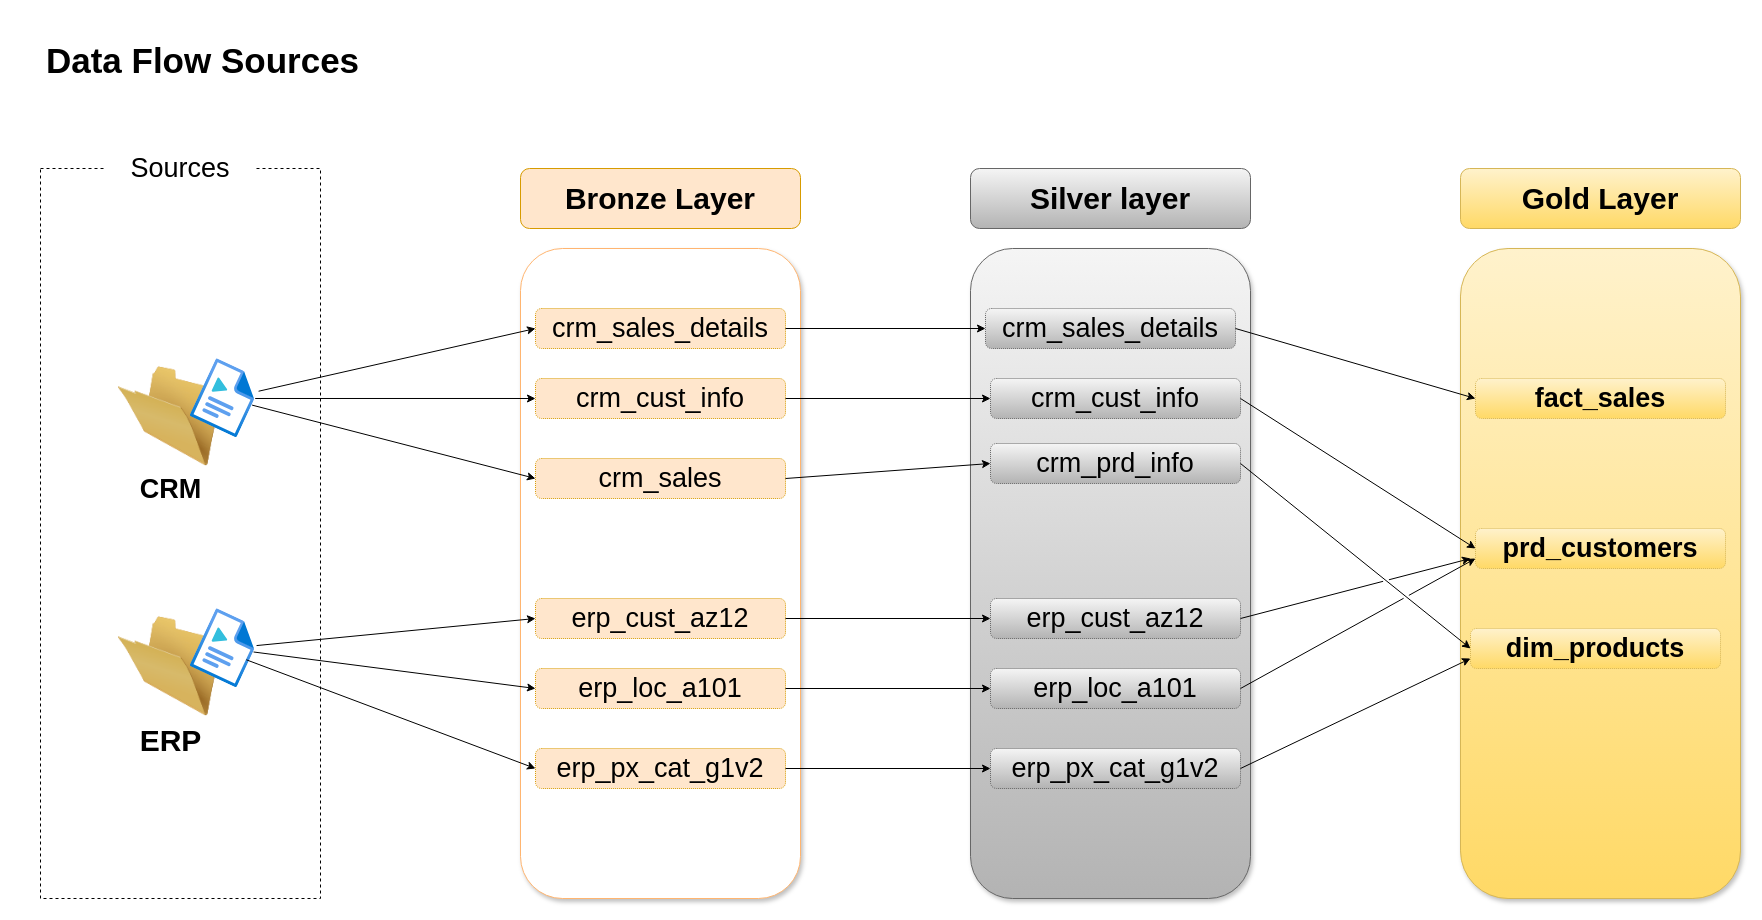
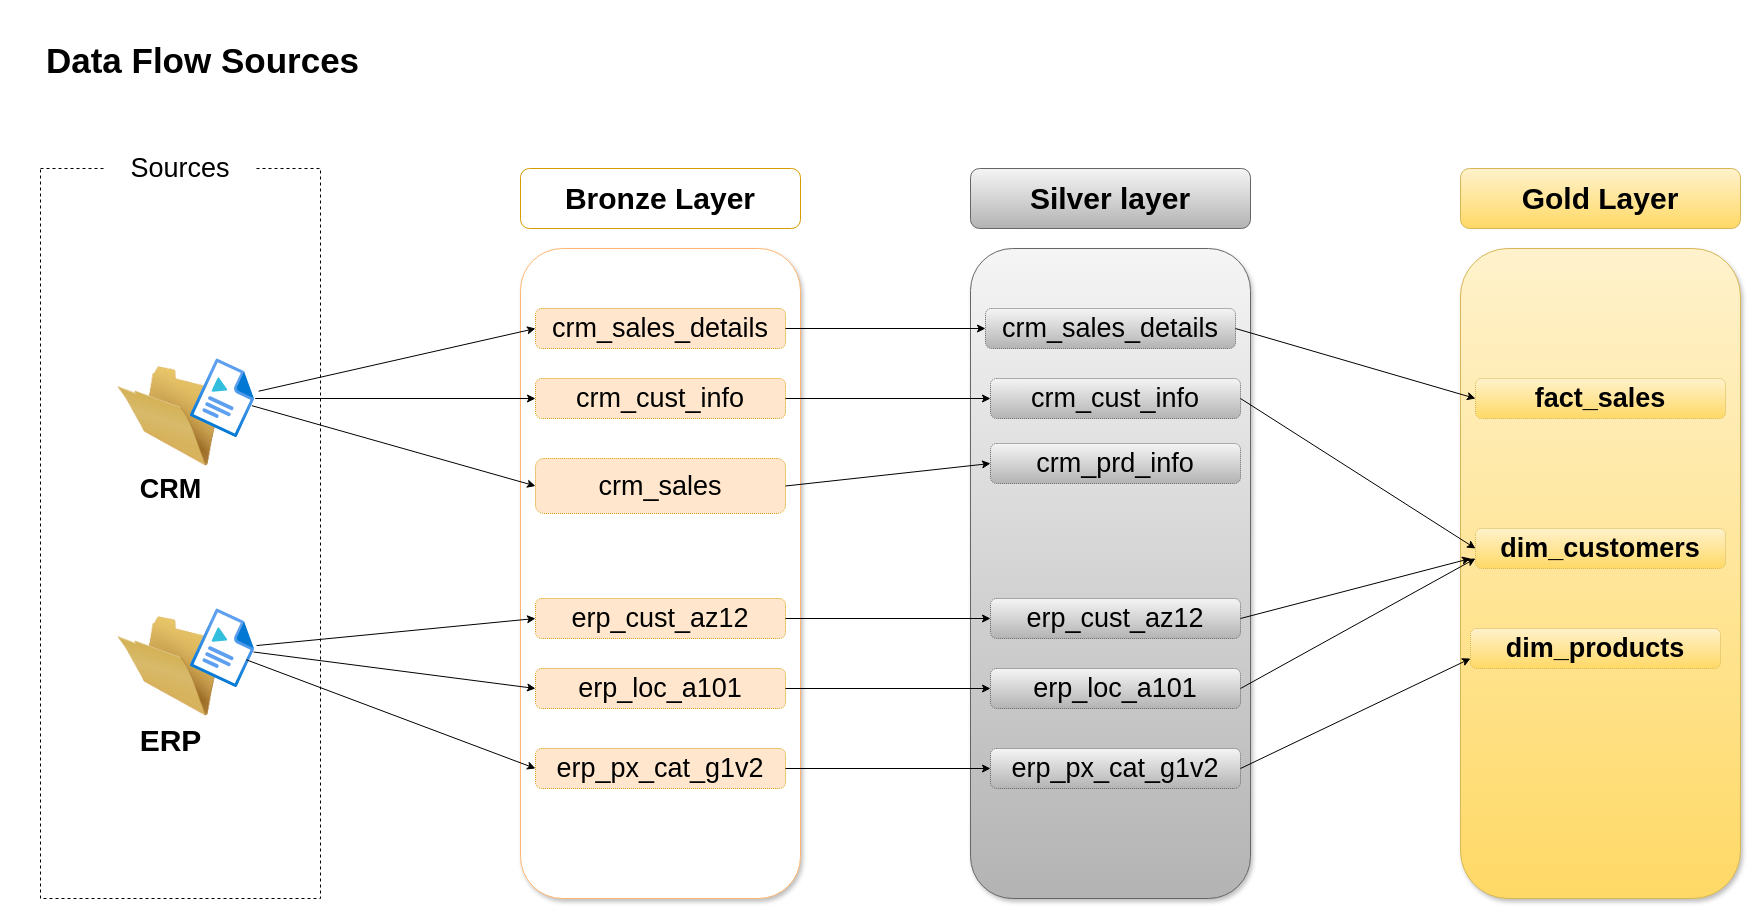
node "Bronze Layer": fillcolor #ffe6cc -> #ffffff
node "crm_sales": size 250x40 -> 250x55
node "prd_customers": label "prd_customers" -> "dim_customers"
edge "crm_prd_info" -> "dim_products": removed
